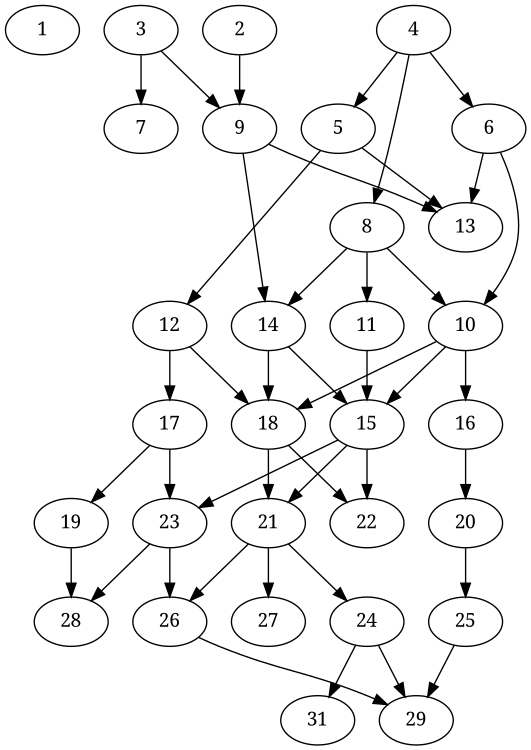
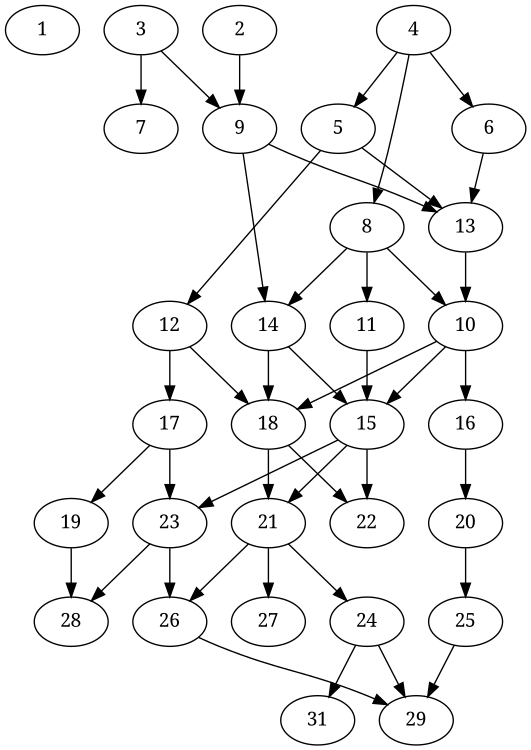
edge "6" -> "10": now "13" -> "10"
